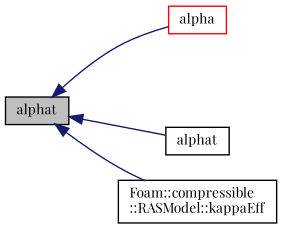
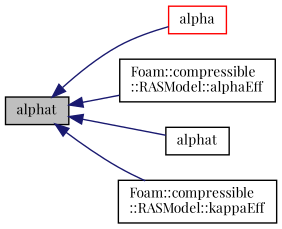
node "Foam::compressible ::RASModel::alphaEff": added
